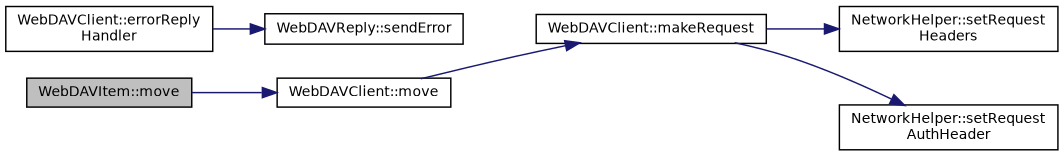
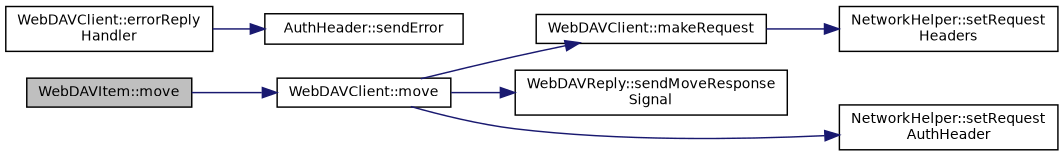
node "WebDAVReply::sendError": label "WebDAVReply::sendError" -> "AuthHeader::sendError"
edge "WebDAVClient::makeRequest" -> "NetworkHelper::setRequest AuthHeader": now "WebDAVClient::move" -> "NetworkHelper::setRequest AuthHeader"
node "WebDAVReply::sendMoveResponse Signal": added
